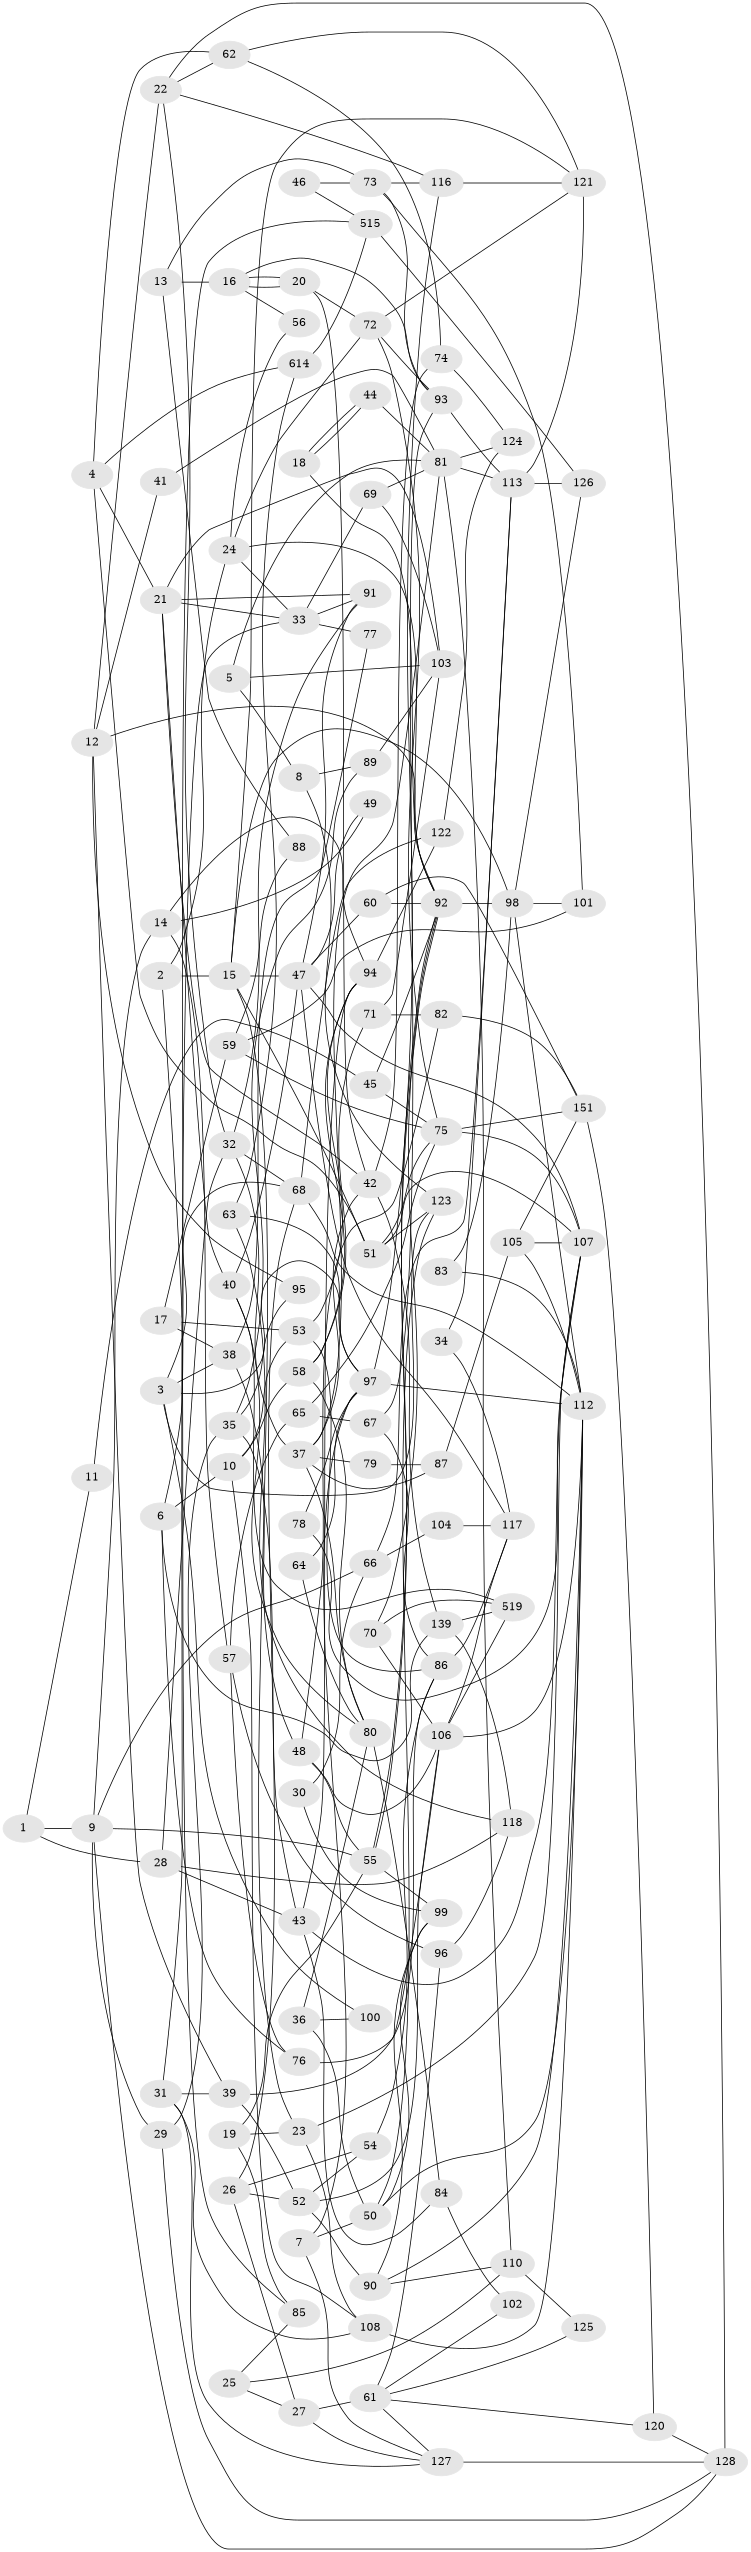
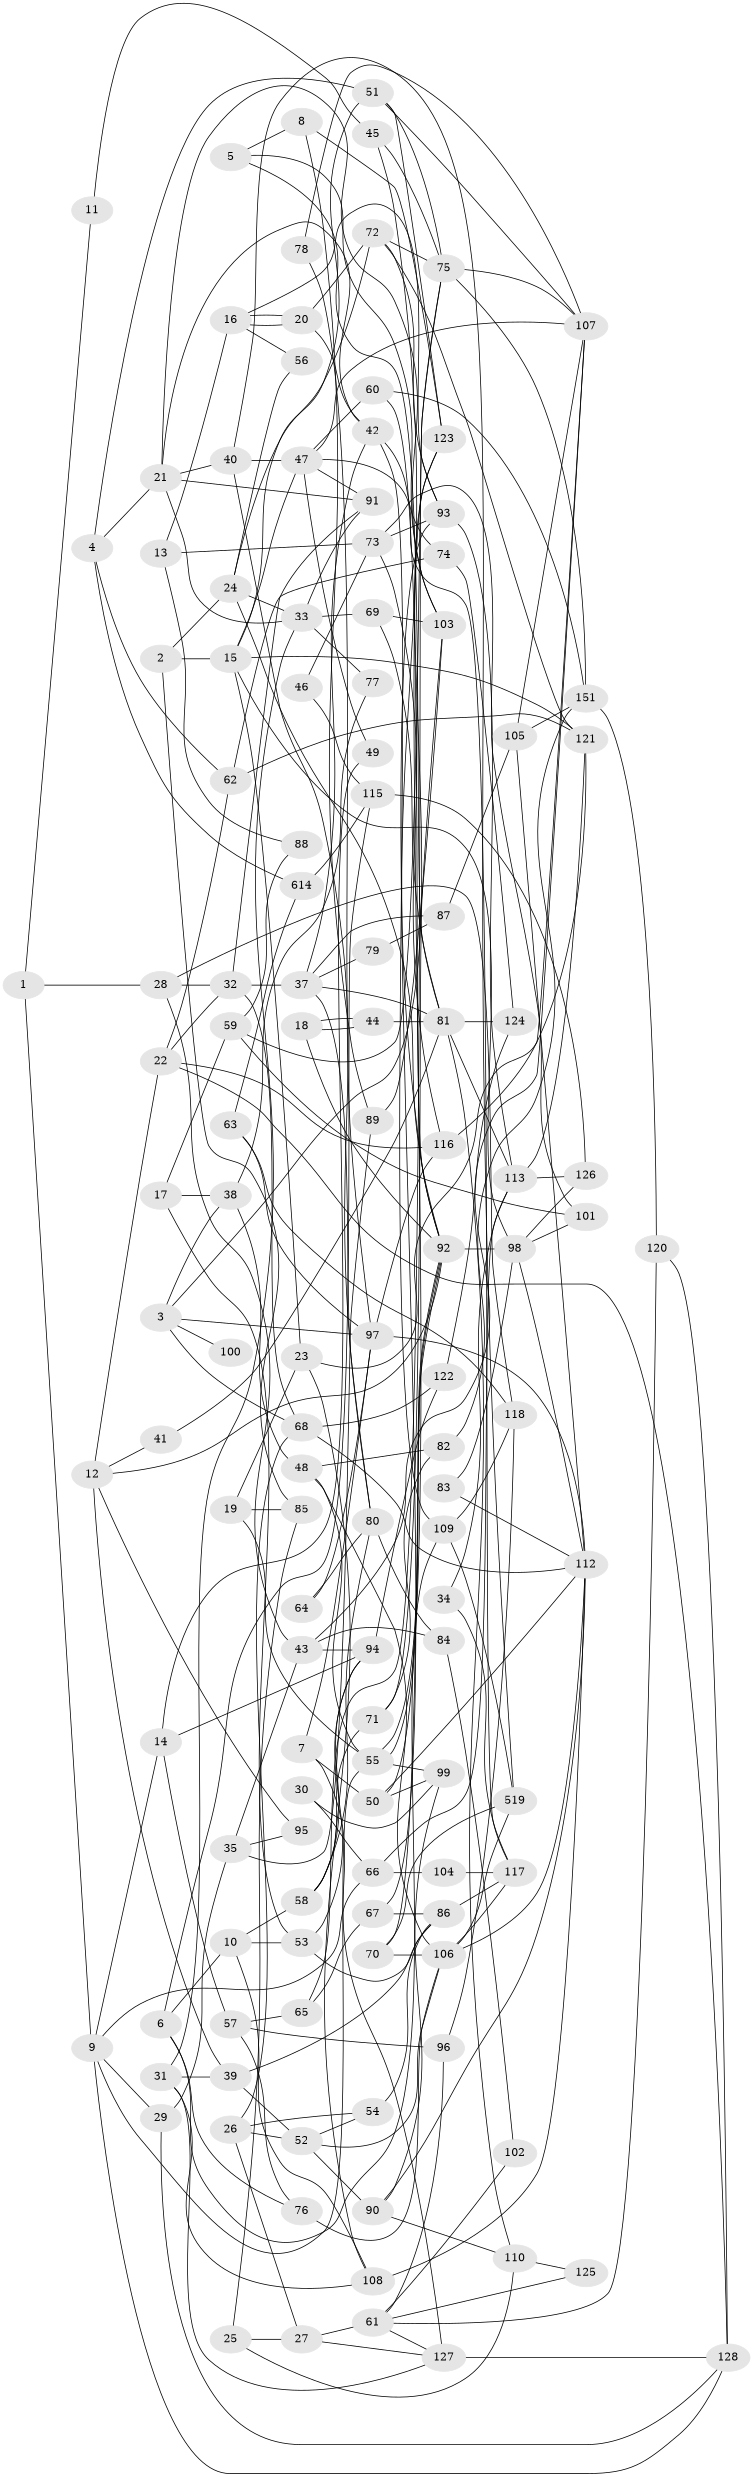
node "515": label "515" -> "115"
node "139": label "139" -> "109"
node "36": removed
